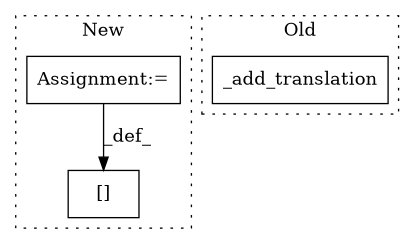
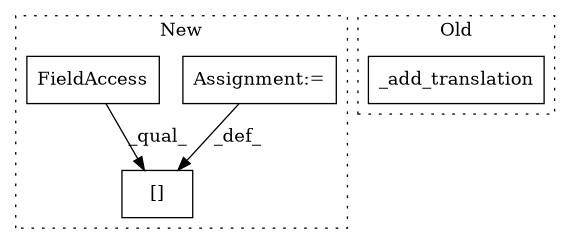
node "FieldAccess": added
